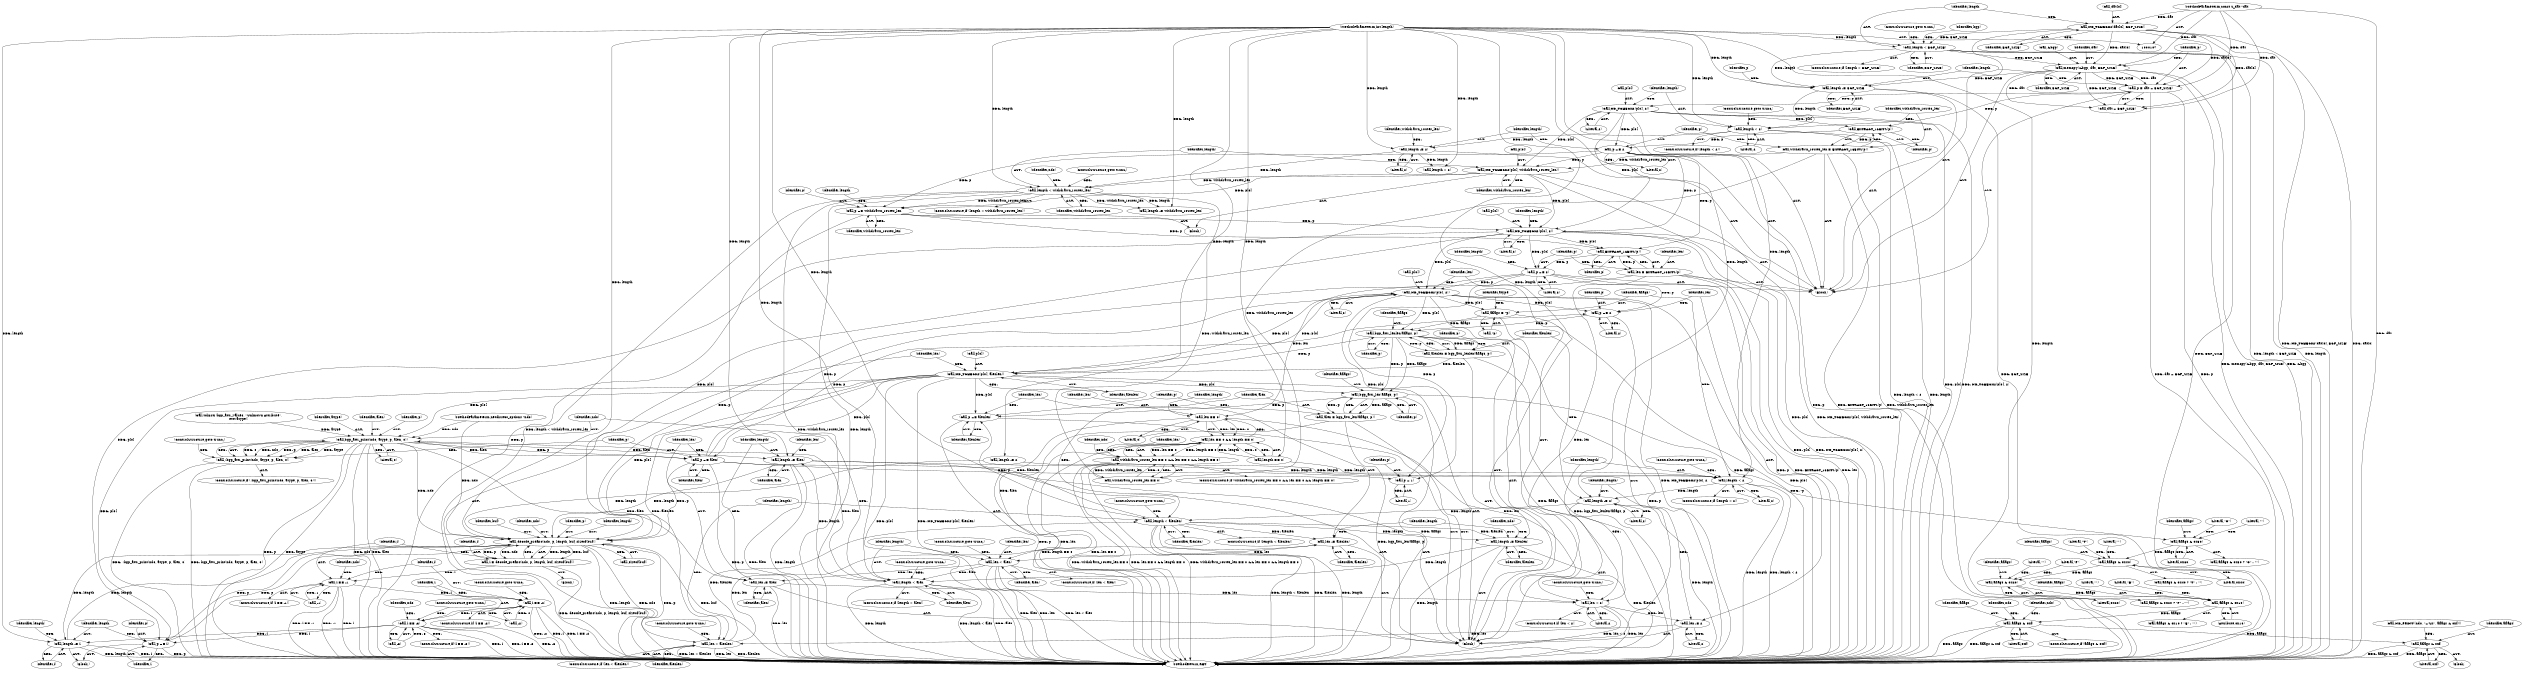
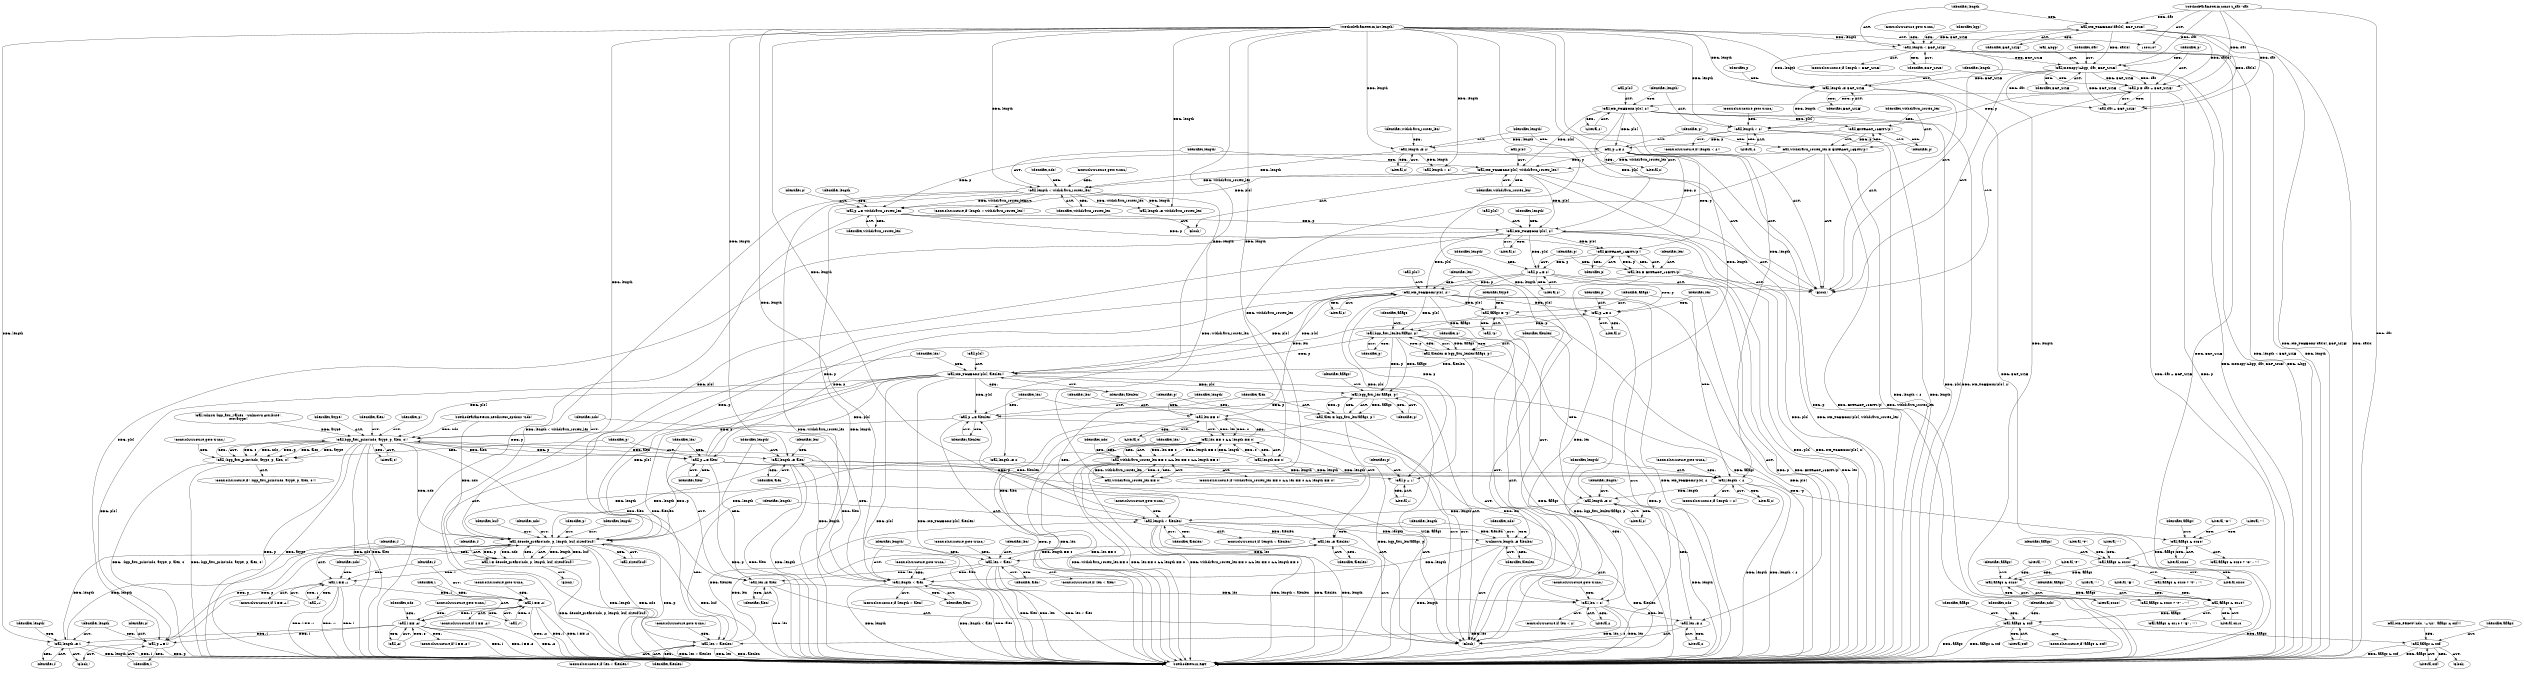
node "(Call,dat[0])": removed
edge "(Call,p += alenlen)" -> "(Call,bgp_attr_print(ndo, atype, p, alen, 0))": added, label "DDG: p"
edge "(Call,length == 0)" -> "(Call,decode_prefix4(ndo, p, length, buf, sizeof(buf)))": added, label "DDG: length"
edge "(Call,bgp_attr_len(aflags, p))" -> "(MethodReturn,RET)": label "DDG: aflags" -> "SIZE: aflags"
node "(Call,length -= alenlen)": label "(Call,length -= alenlen)" -> "(Unknown,length -= alenlen)"
node "(Call,-2)": label "(Call,-2)" -> "(Call,-7)"
node "(Attribute,0x10)": label "(Attribute,0x10)" -> "(Literal,0x10)"
